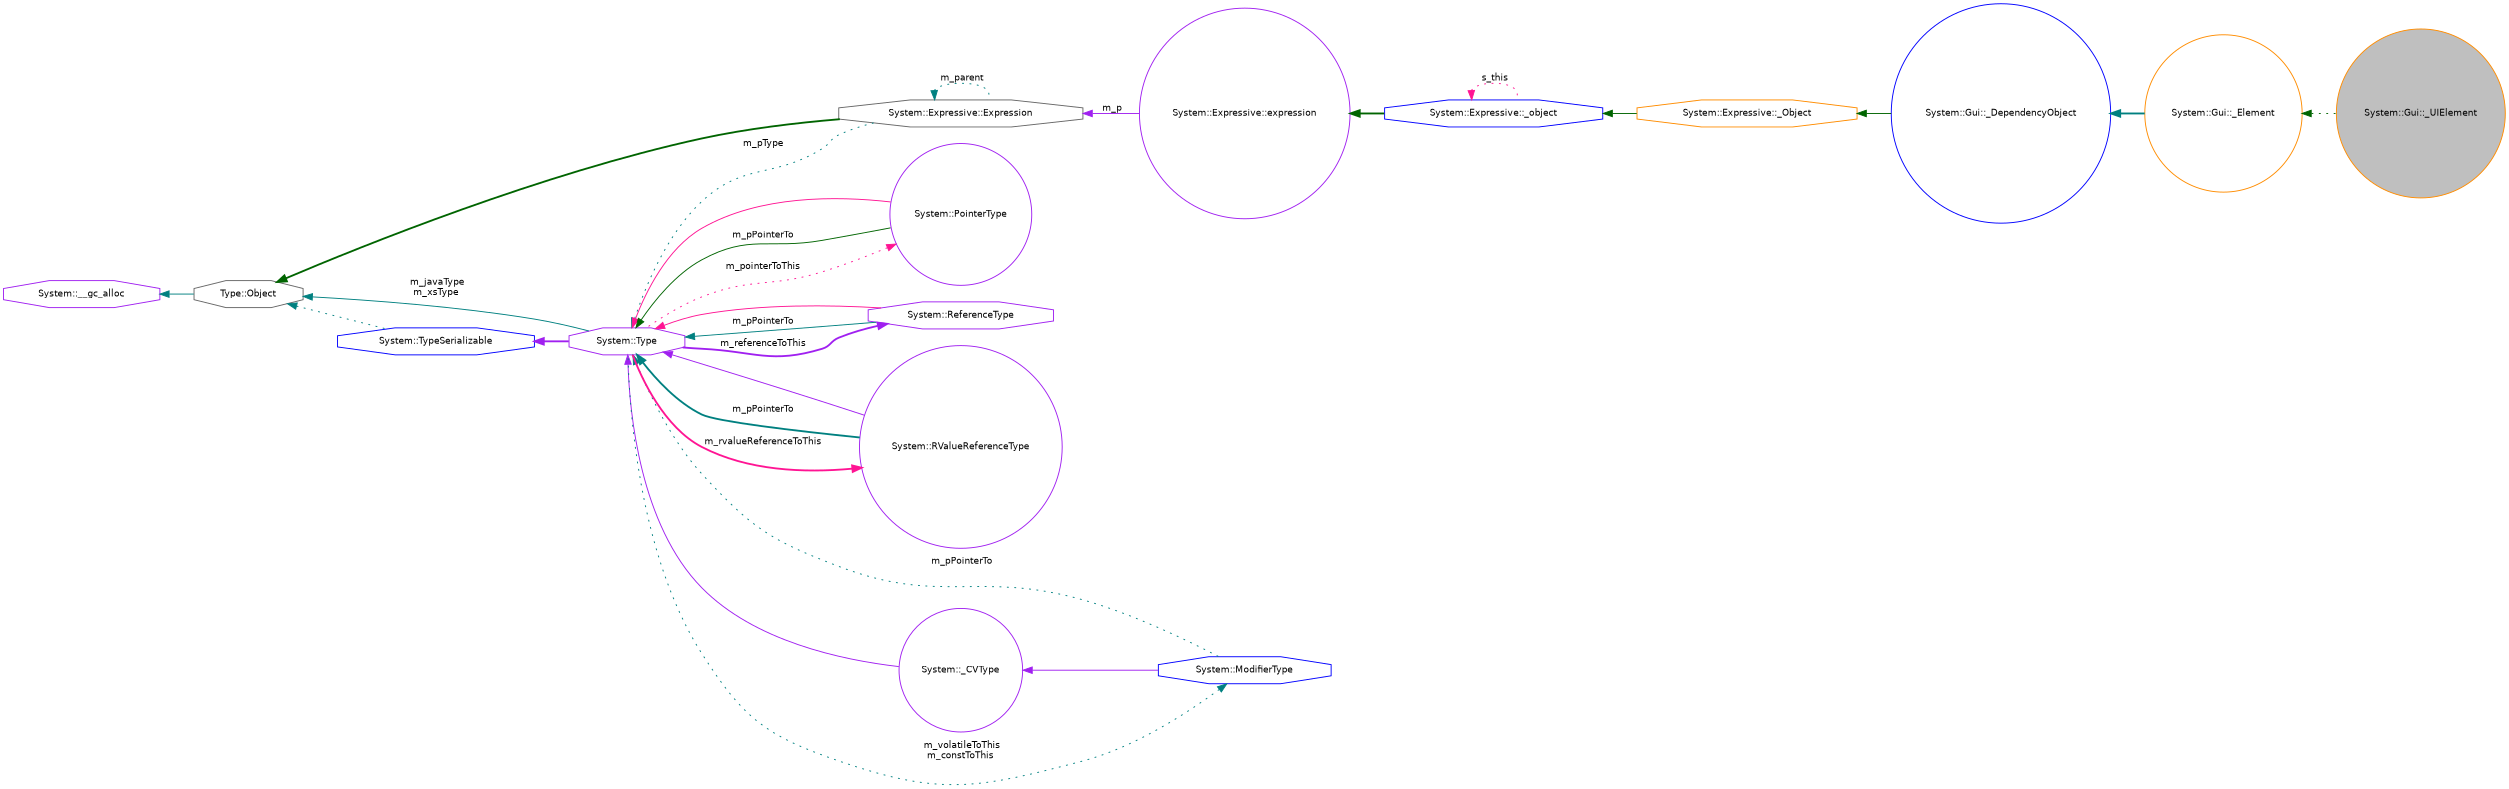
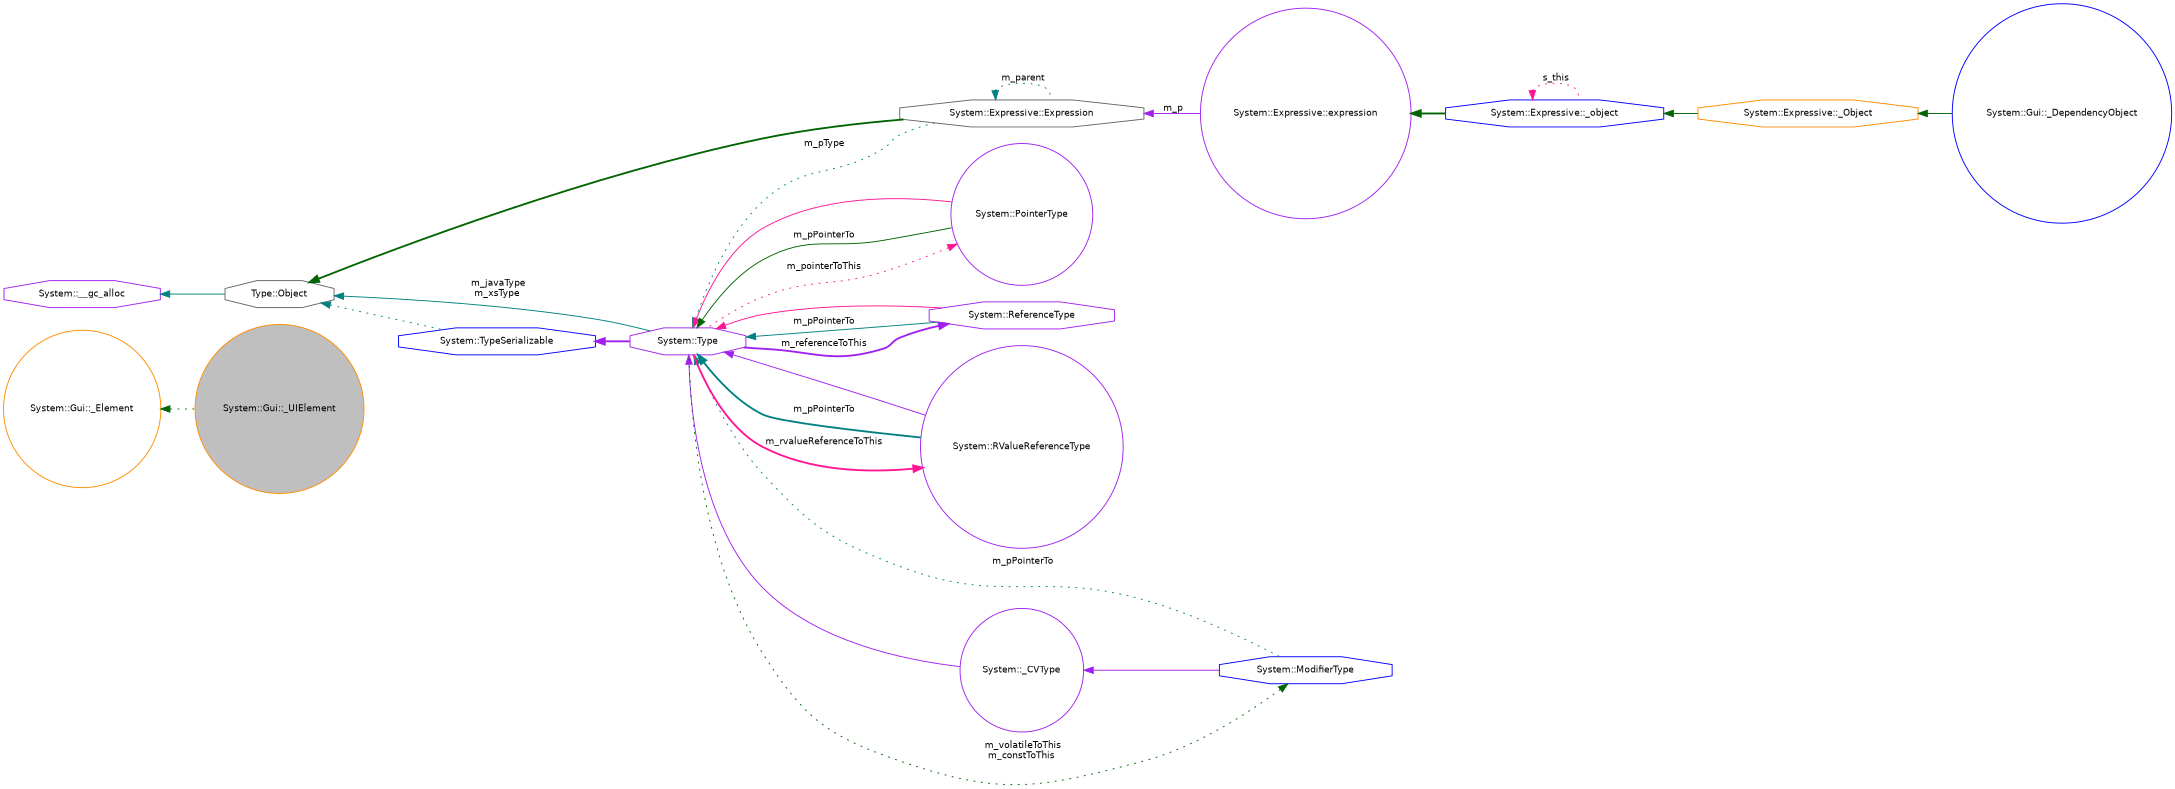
edge "System::Gui::_Element" -> "System::Gui::_DependencyObject": removed
edge "System::Type" -> "System::ModifierType": color teal -> darkgreen
